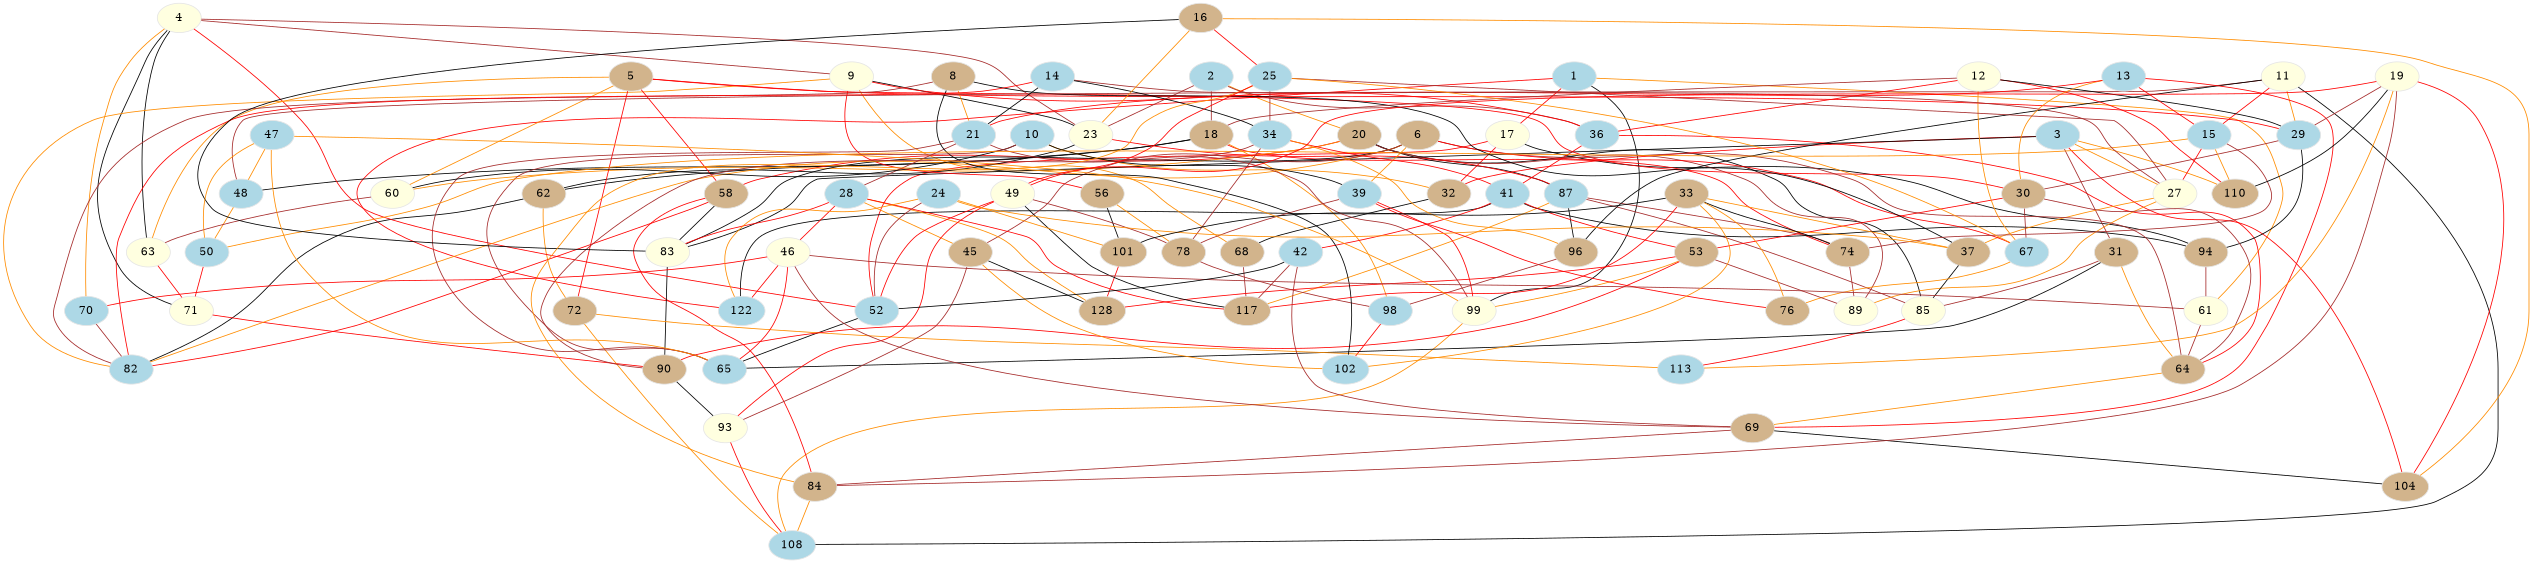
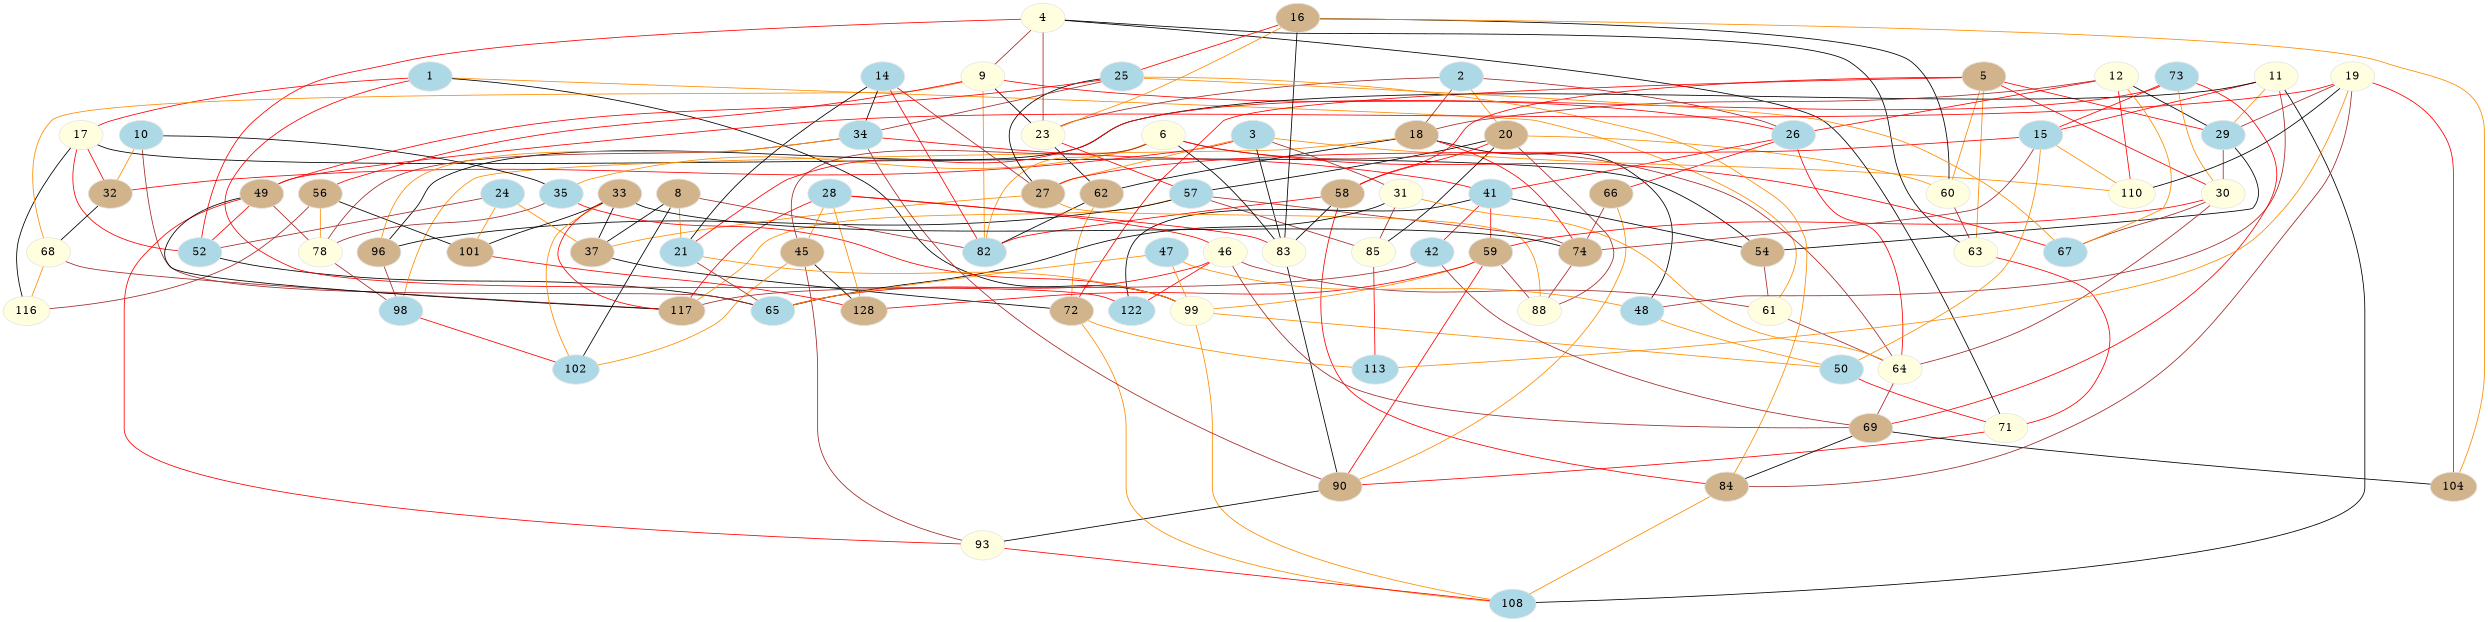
node "13": label "13" -> "73"
edge "25" -- "27": color brown -> black
node "6": fillcolor tan -> lightyellow
node "36": label "36" -> "26"
edge "21" -- "28": removed
edge "10" -- "60": now "16" -- "60"
edge "47" -- "50": now "99" -- "50"
node "49": fillcolor lightyellow -> tan
node "39": label "39" -> "35"
node "87": label "87" -> "57"
node "66": added
node "30": fillcolor tan -> lightyellow
node "27": fillcolor lightyellow -> tan
node "110": fillcolor tan -> lightyellow
edge "24" -- "122": removed
edge "21" -- "99": color brown -> darkorange
edge "33" -- "37": color darkorange -> black
node "78": fillcolor tan -> lightyellow
node "68": fillcolor tan -> lightyellow
node "53": label "53" -> "59"
node "31": fillcolor tan -> lightyellow
node "94": label "94" -> "54"
edge "3" -- "104": removed
edge "37" -- "85": now "37" -- "72"
edge "42" -- "52": removed
node "116": added
node "70": removed
node "76": removed
node "89": label "89" -> "88"
node "64": fillcolor tan -> lightyellow
edge "64" -- "69": color darkorange -> brown
edge "69" -- "84": color brown -> black
